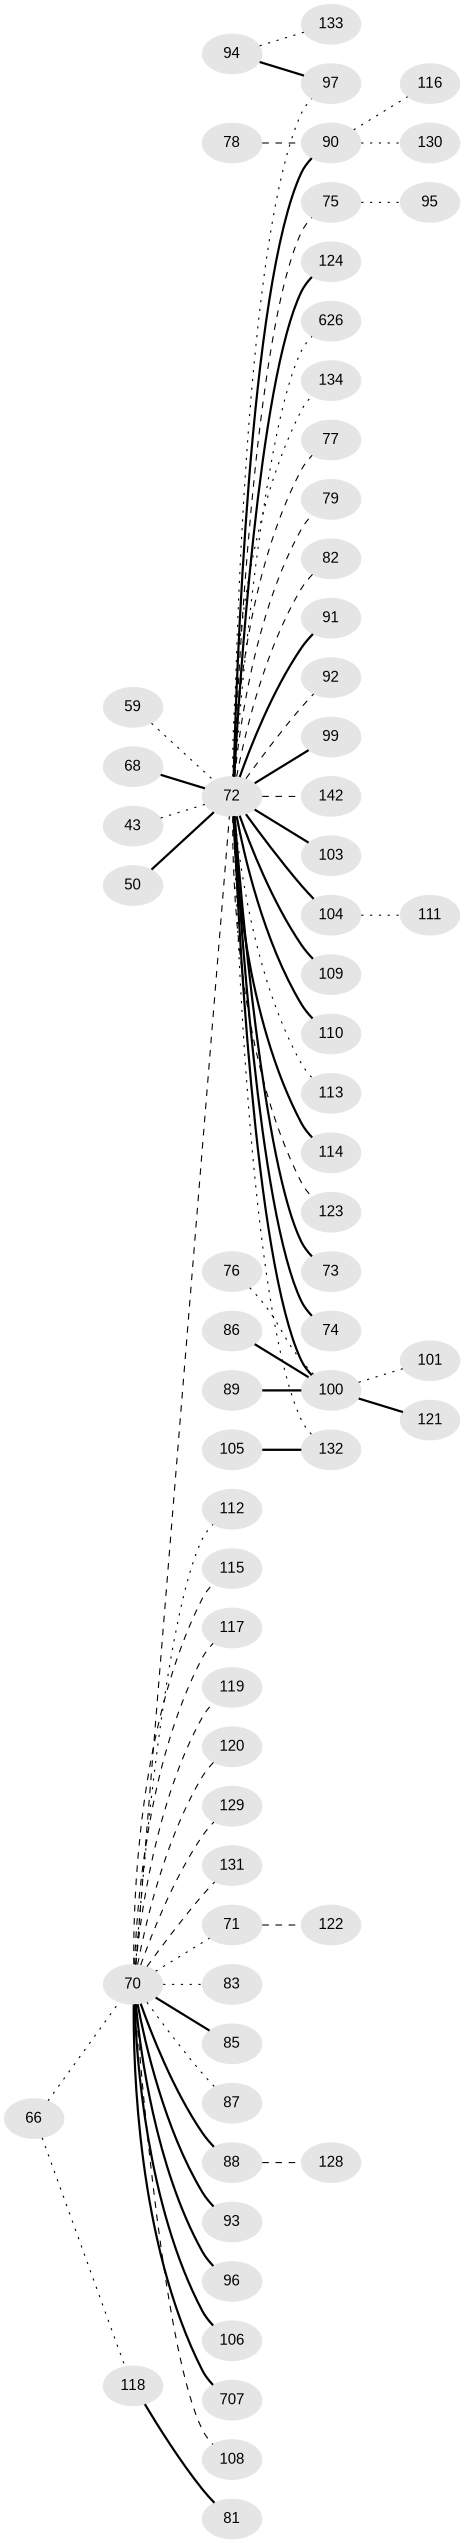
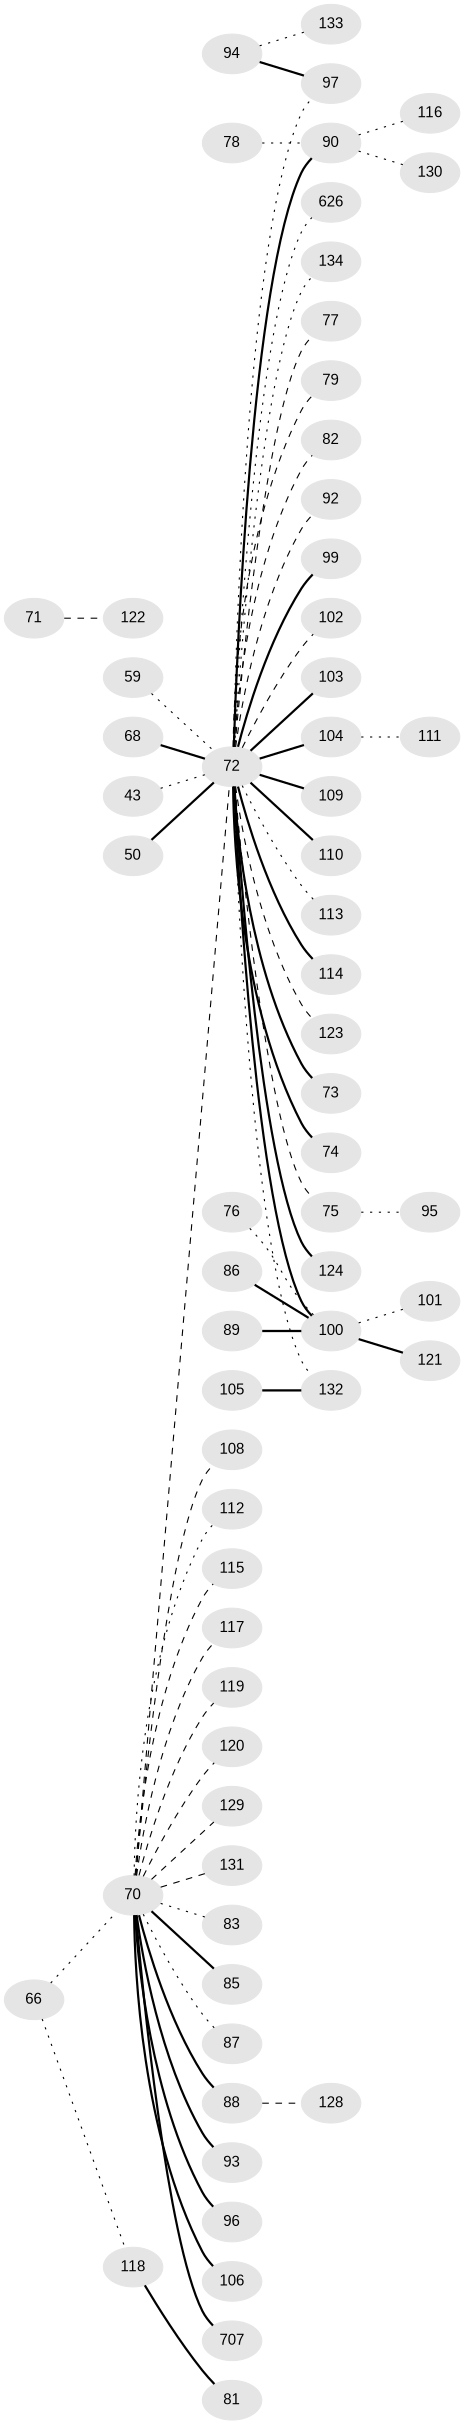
edge "78" -- "90": style dashed -> dotted
node "91": removed
node "142": label "142" -> "102"
edge "71" -- "70": removed
